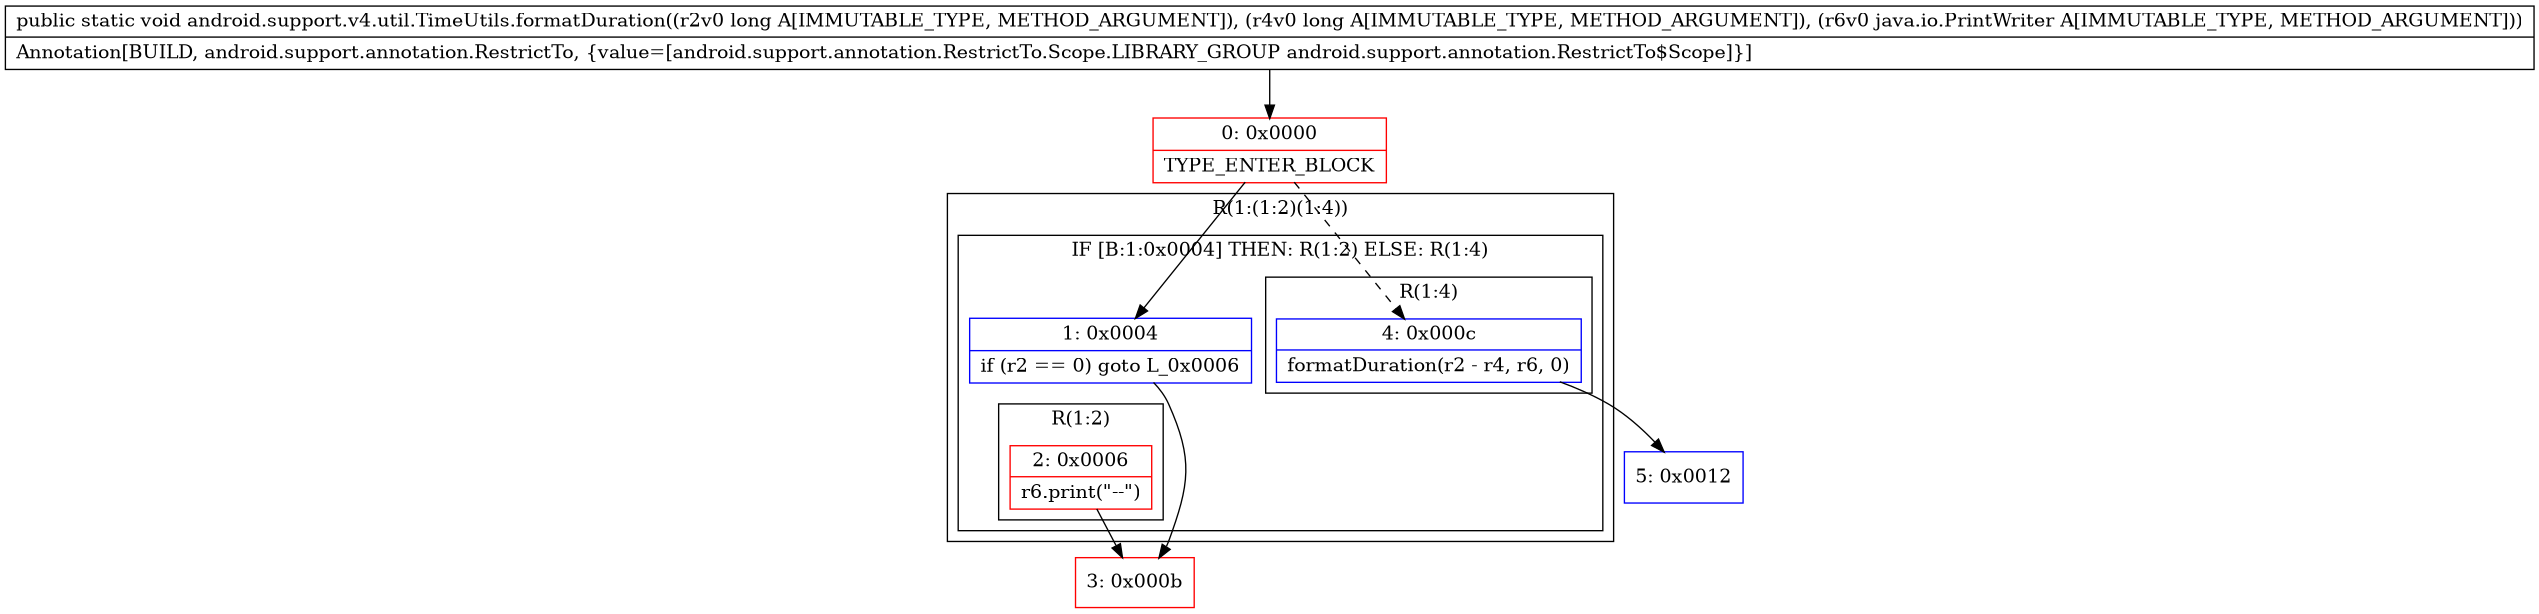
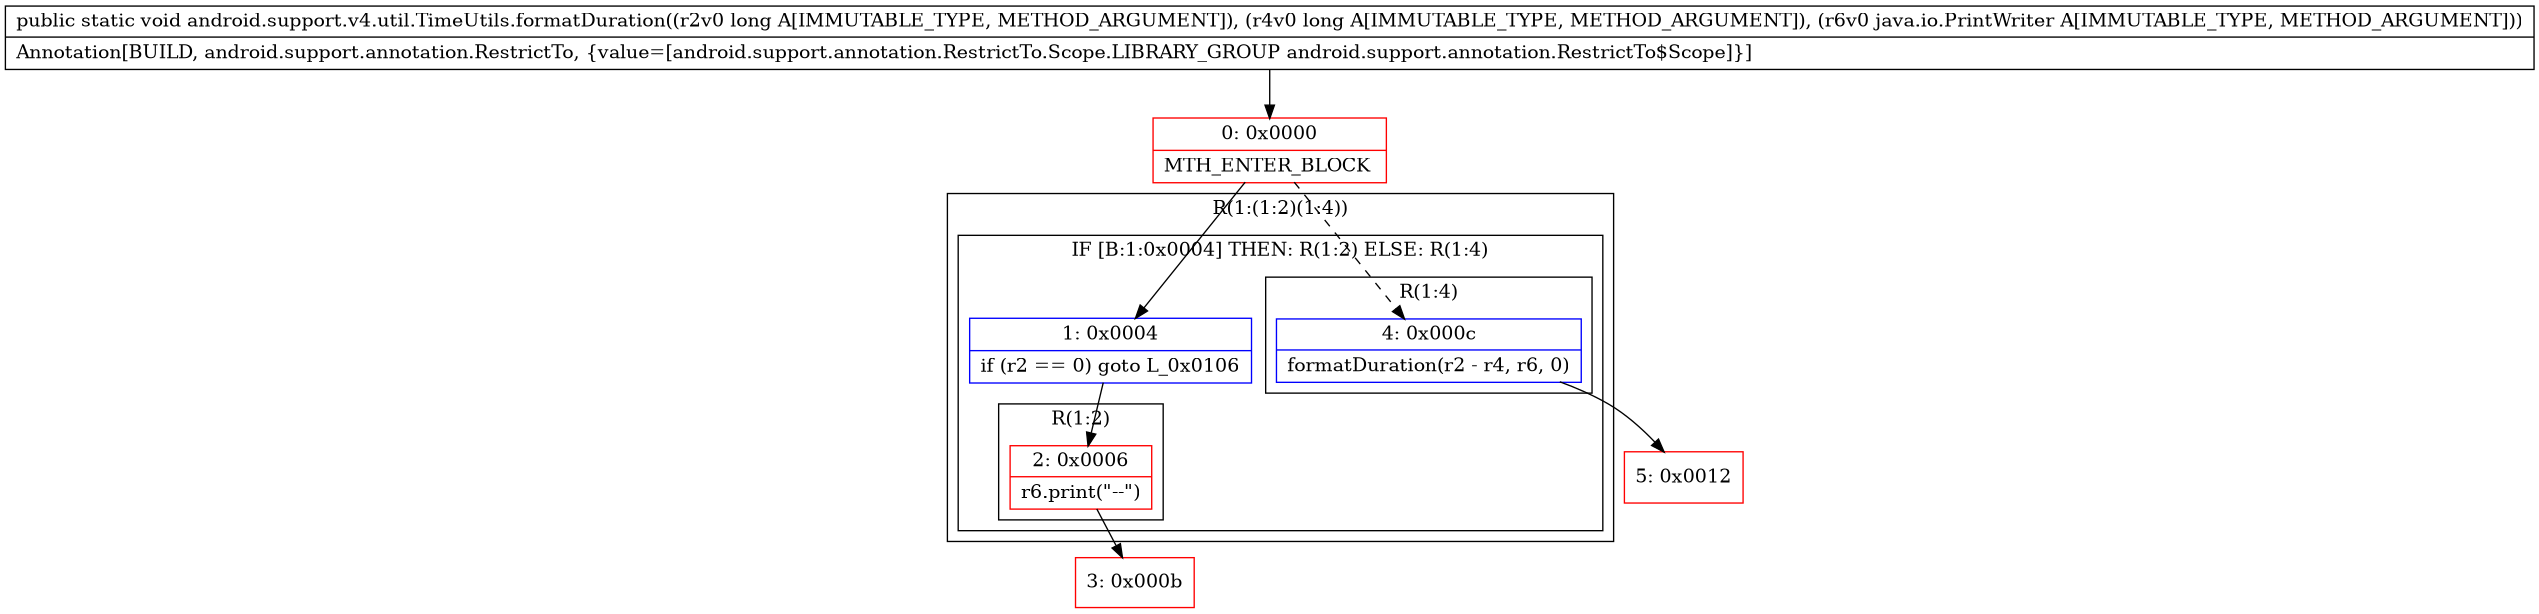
node "0: 0x0000": text "TYPE_ENTER_BLOCK" -> "MTH_ENTER_BLOCK"
node "1: 0x0004": text "if (r2 == 0) goto L_0x0006" -> "if (r2 == 0) goto L_0x0106"
edge "1: 0x0004" -> "3: 0x000b": now "1: 0x0004" -> "2: 0x0006"
node "5: 0x0012": color blue -> red
